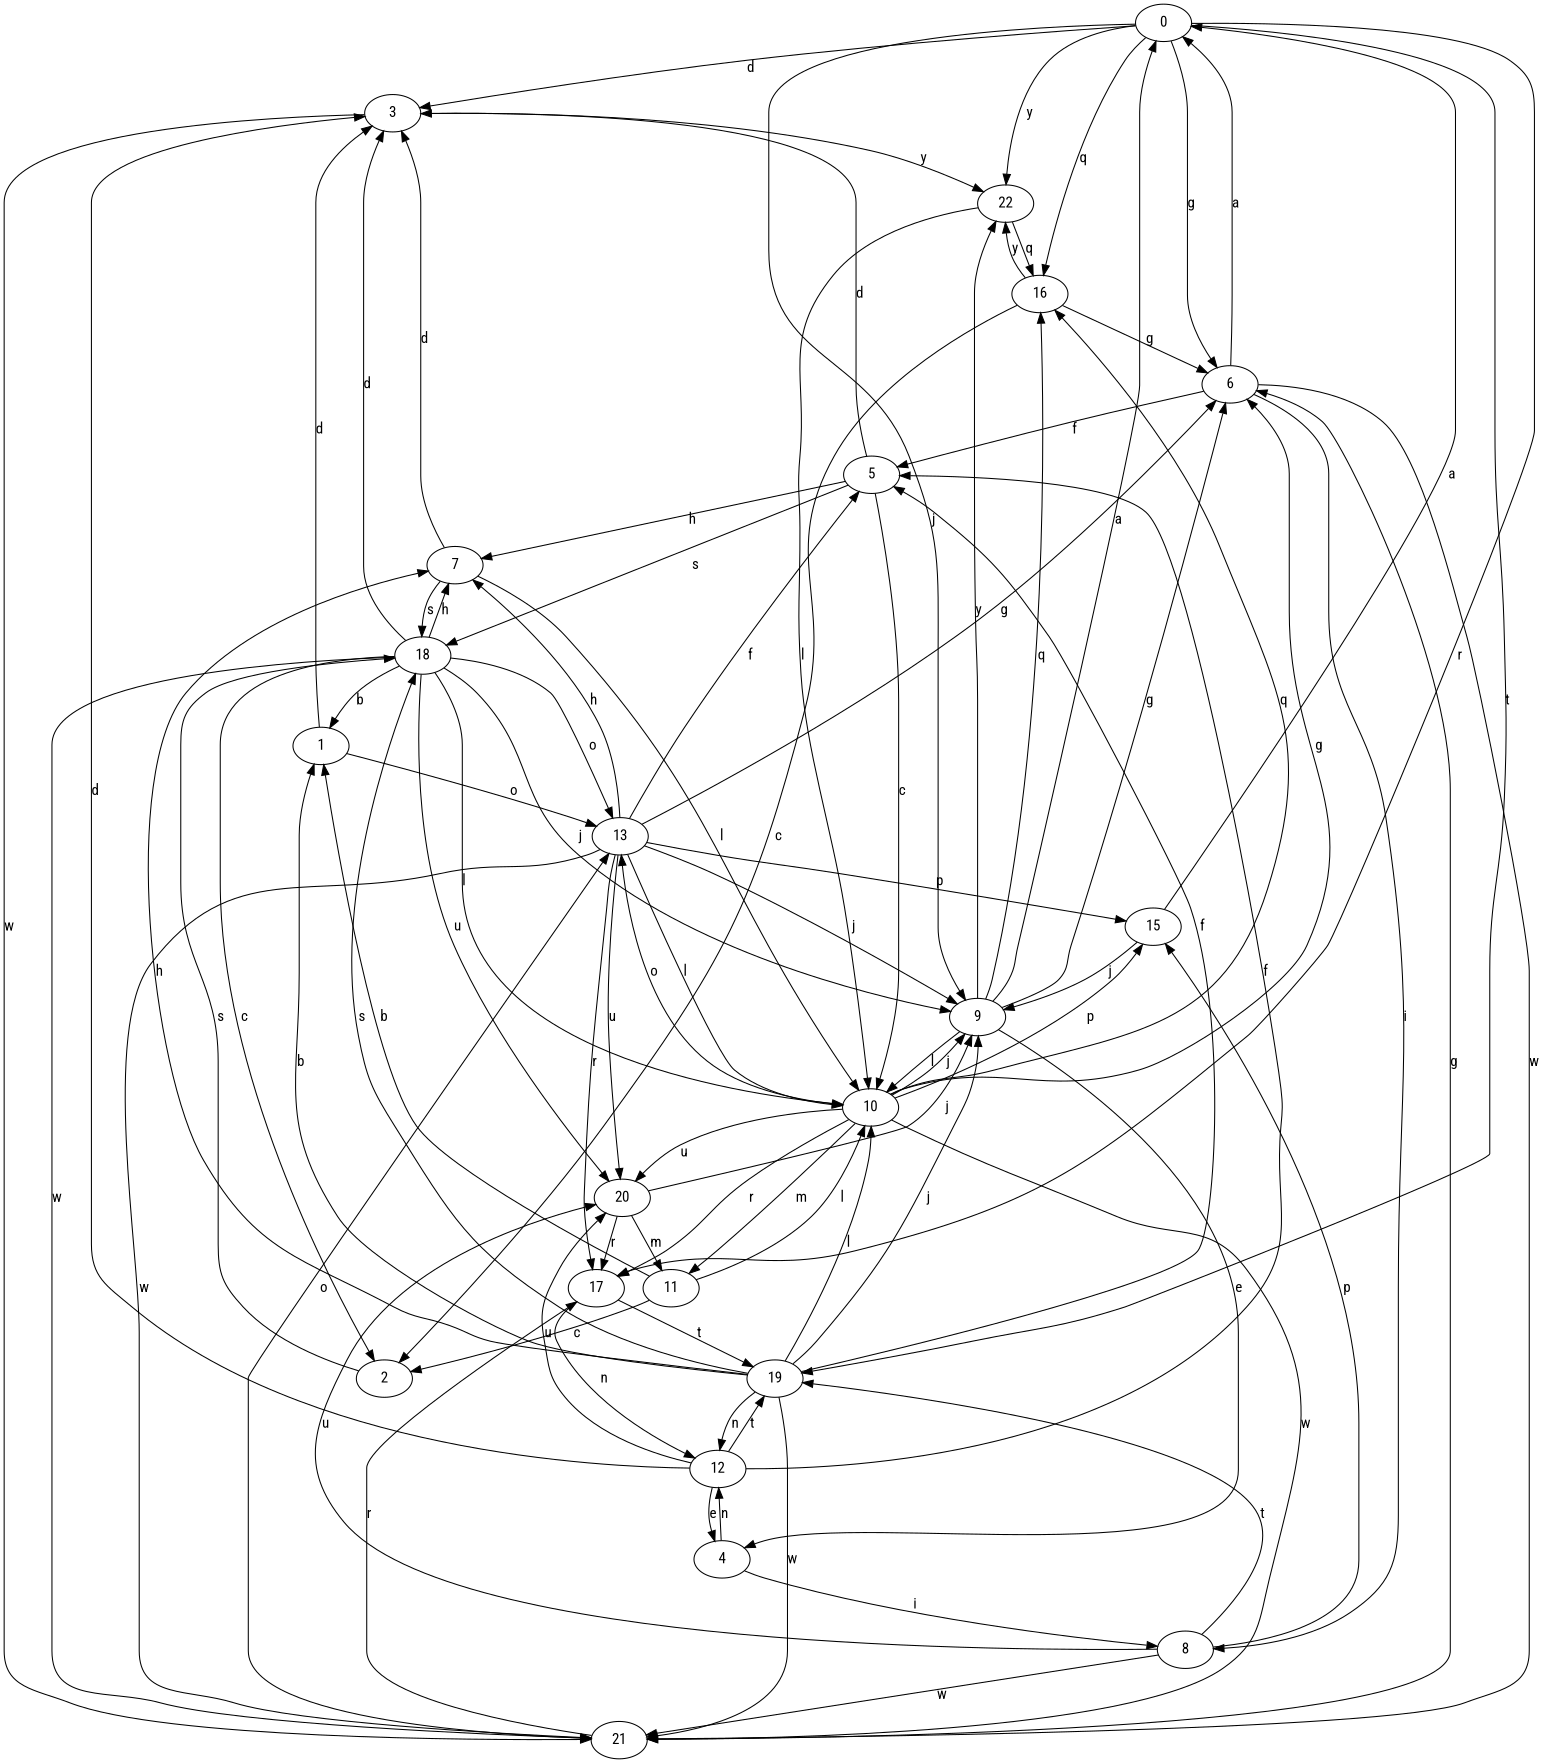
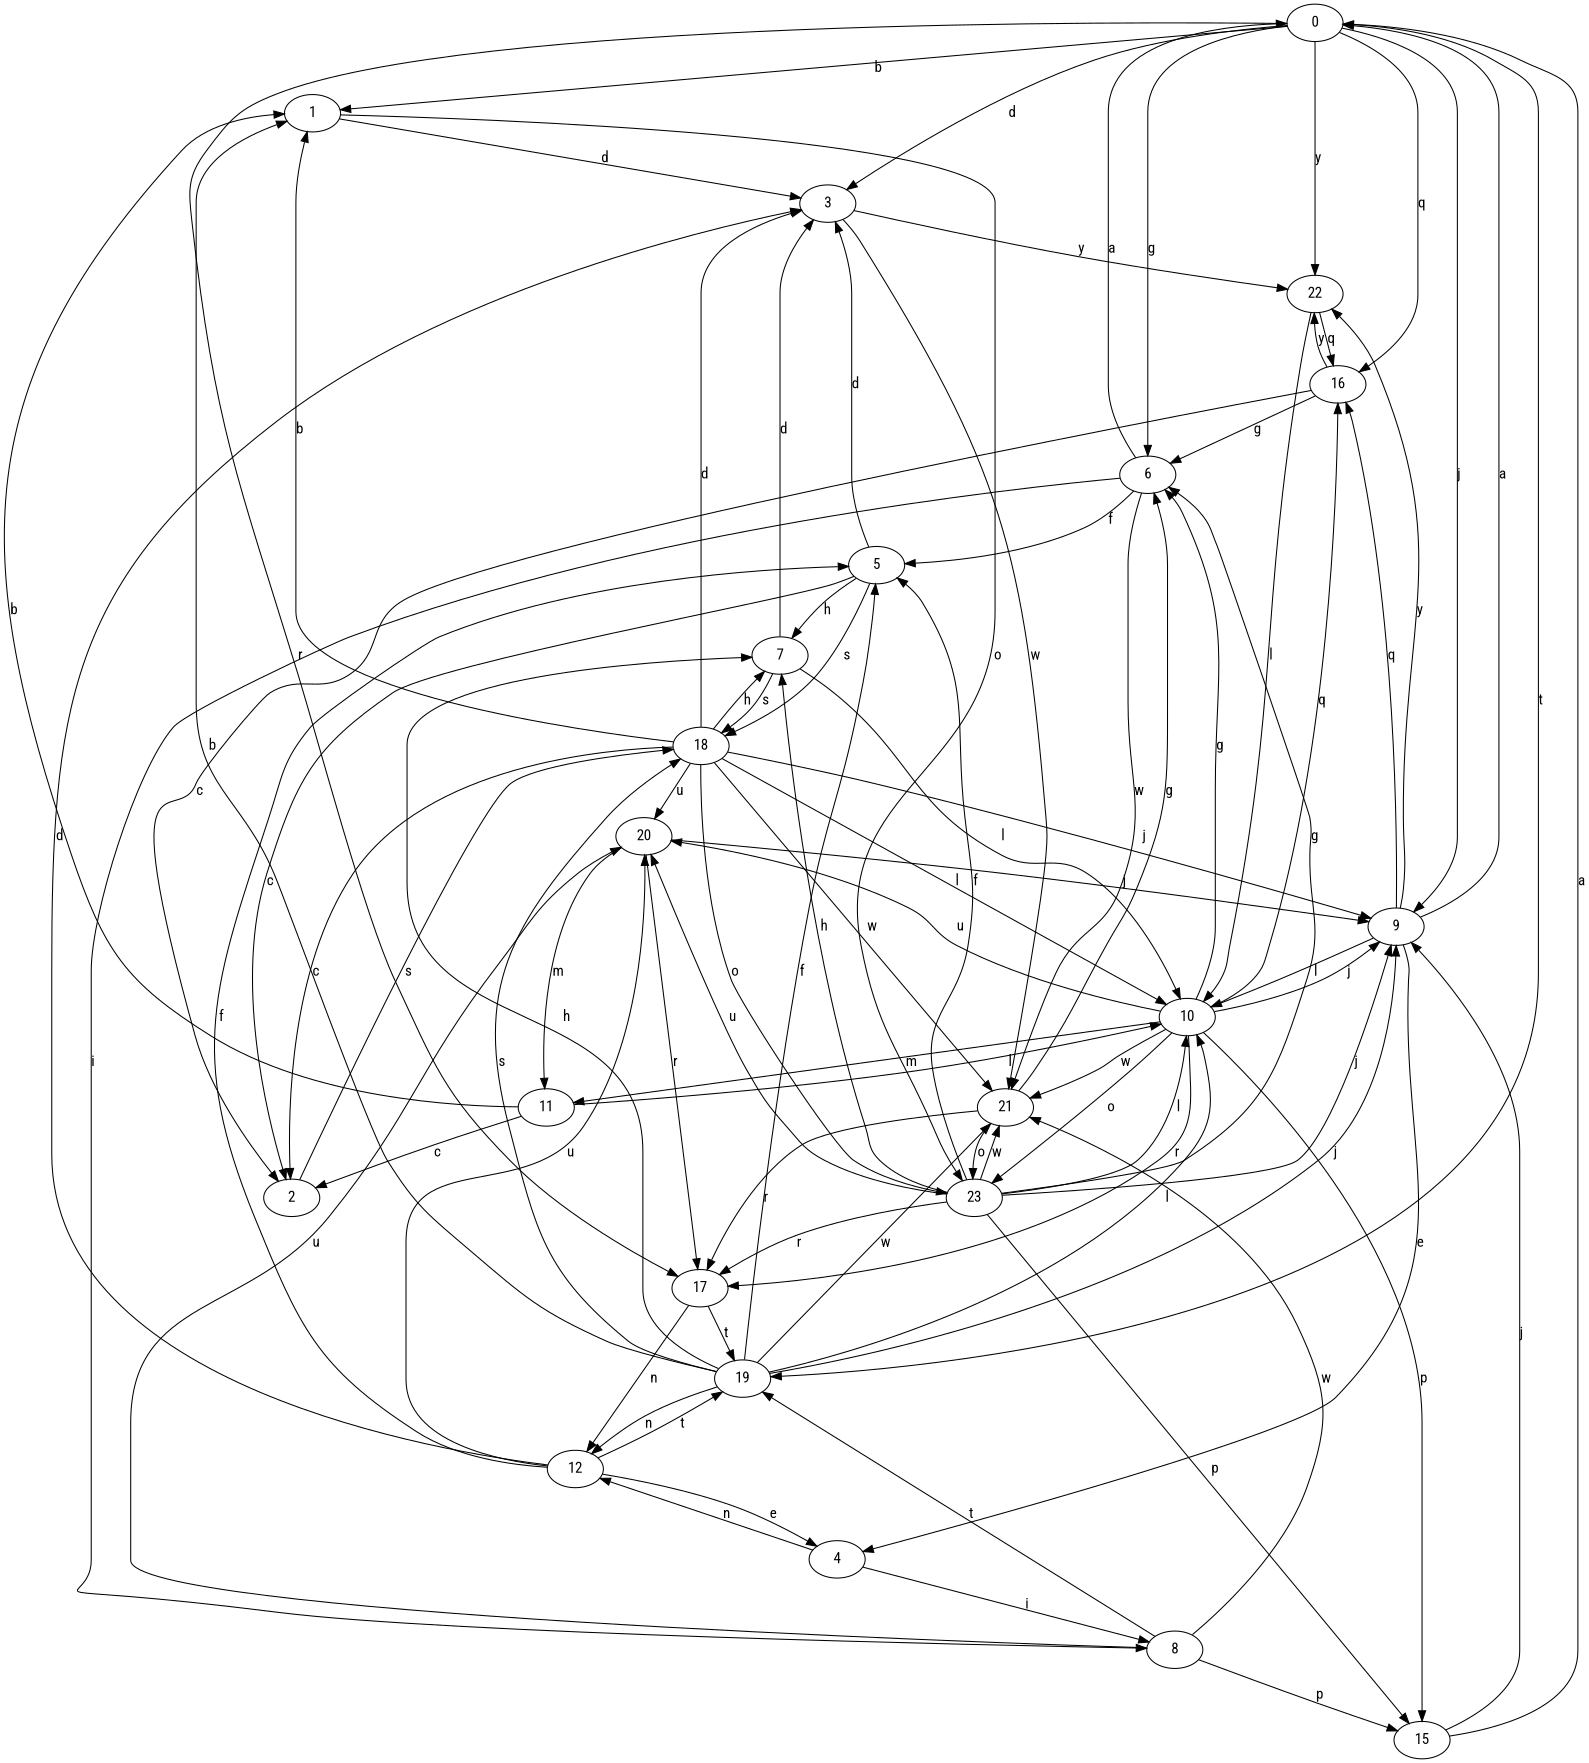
edge "0" -> "1": added, label "b"
edge "9" -> "6": removed, label "g"
edge "5" -> "10": now "5" -> "2"
node "13": label "13" -> "23"
